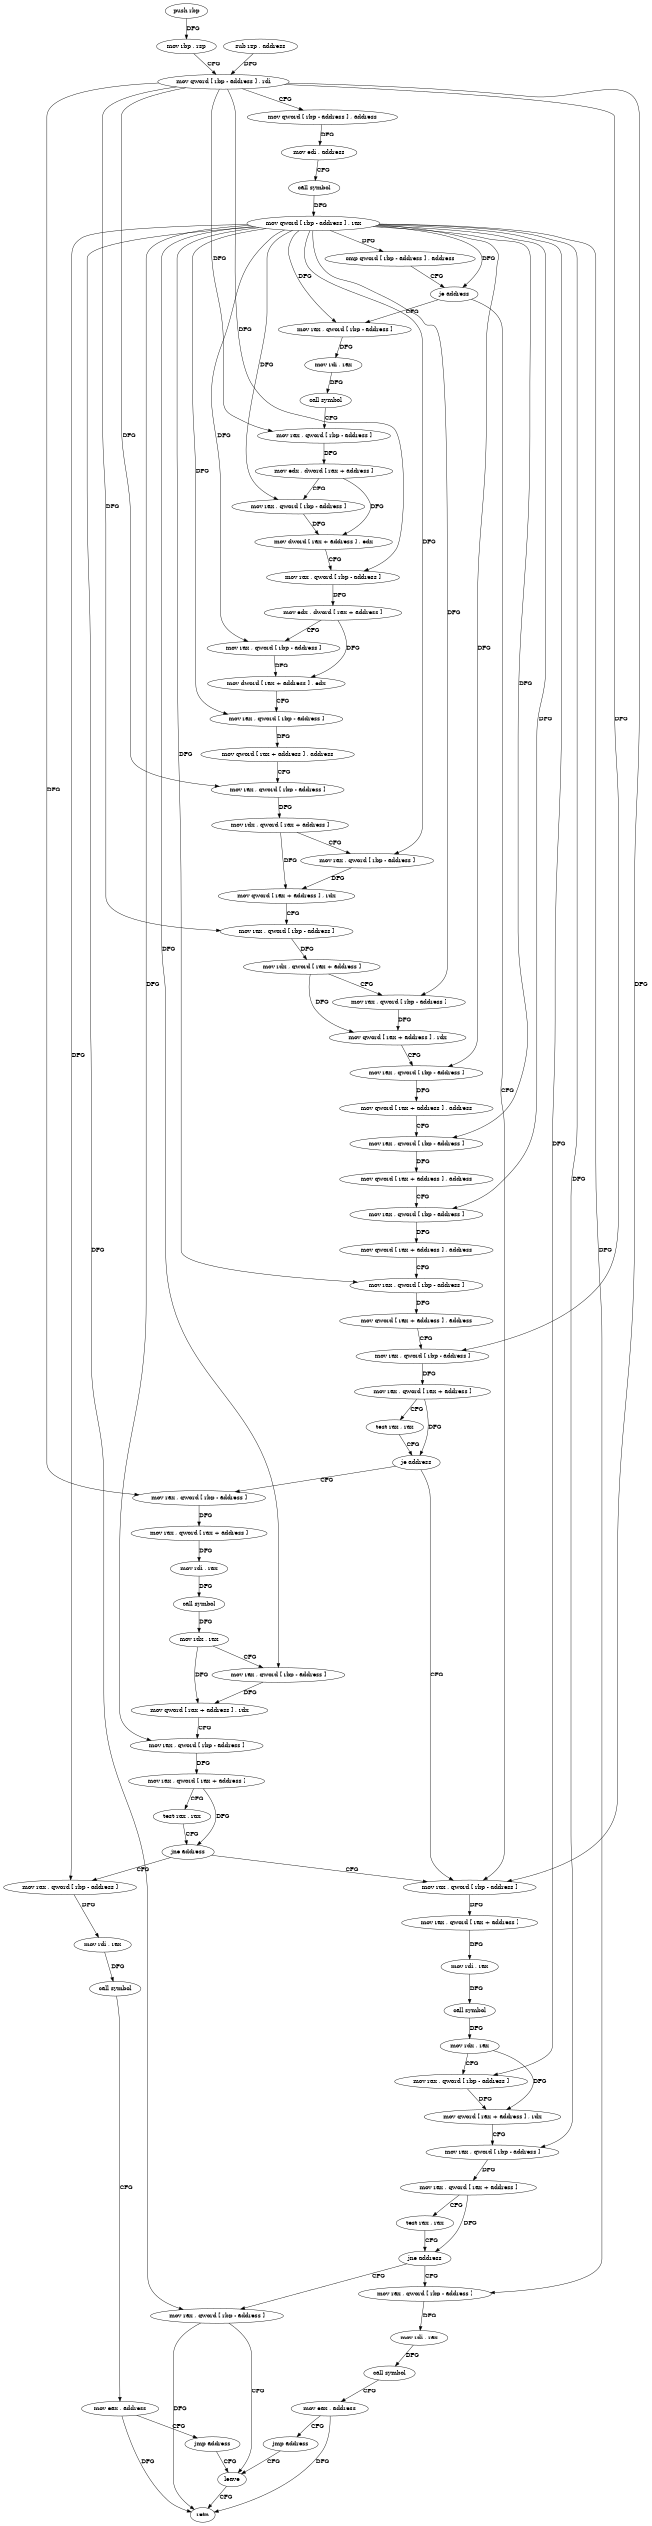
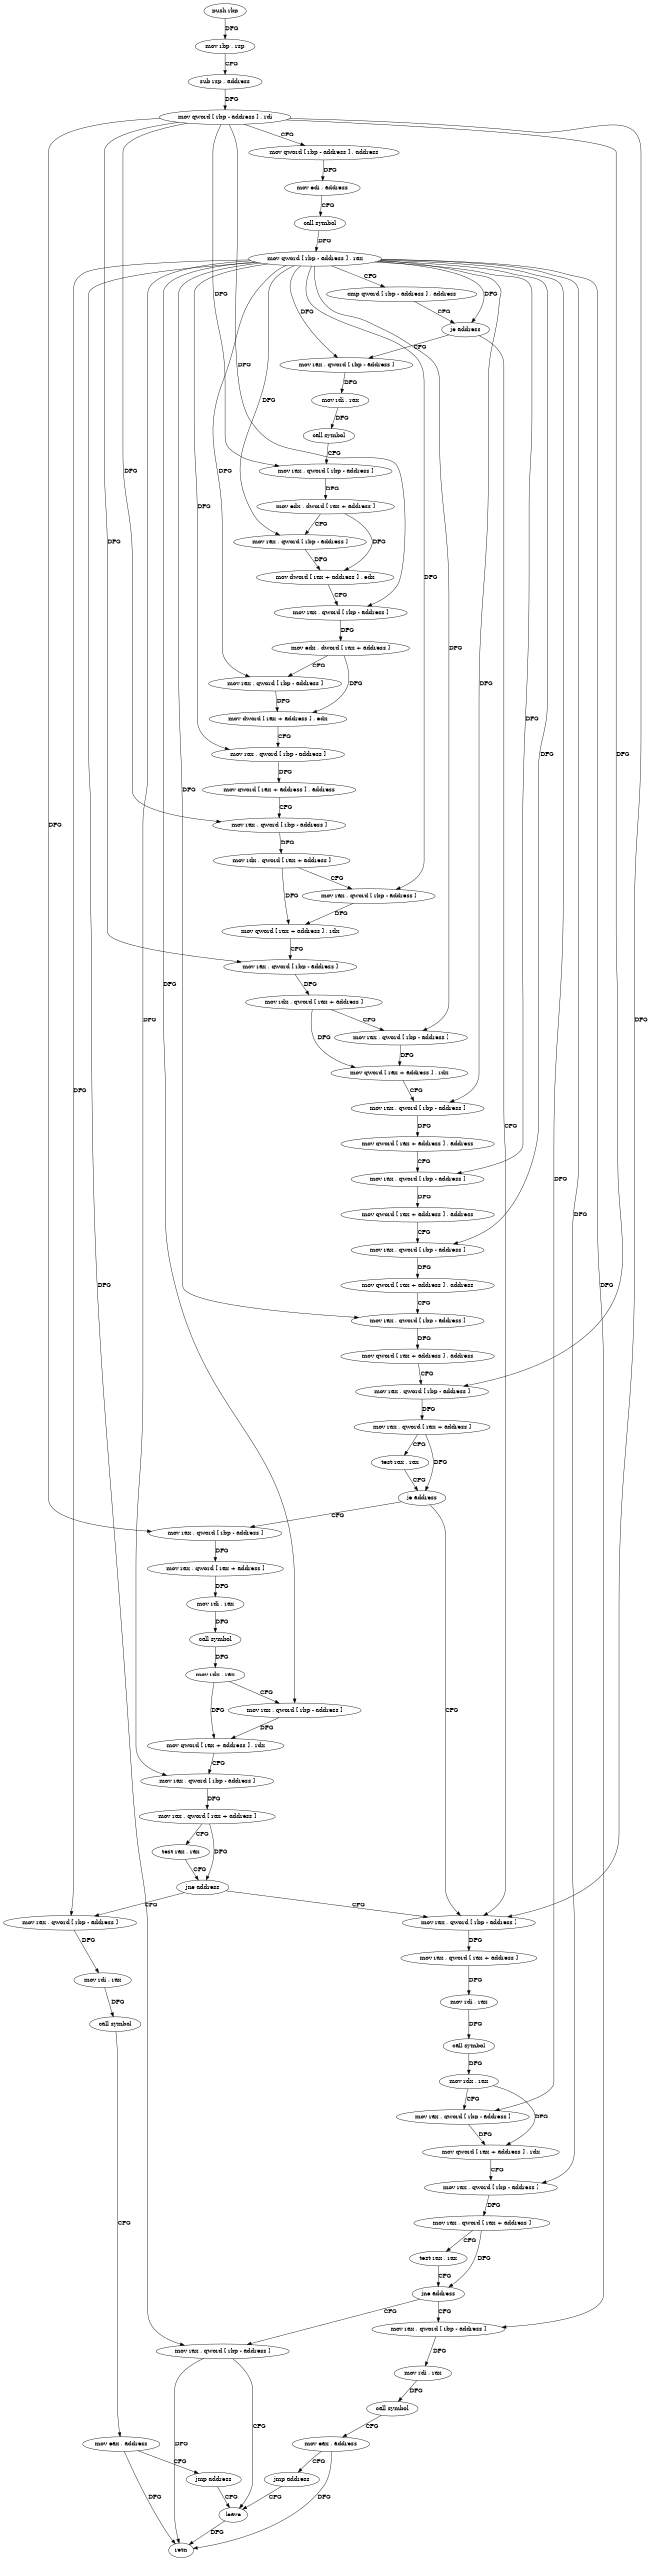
edge "mov rbp , rsp" -> "mov qword [ rbp - address ] , rdi": now "mov rbp , rsp" -> "sub rsp , address"
edge "mov qword [ rbp - address ] , rax" -> "cmp qword [ rbp - address ] , address": label "DFG" -> "CFG"
edge "leave" -> "retn": label "CFG" -> "DFG"
